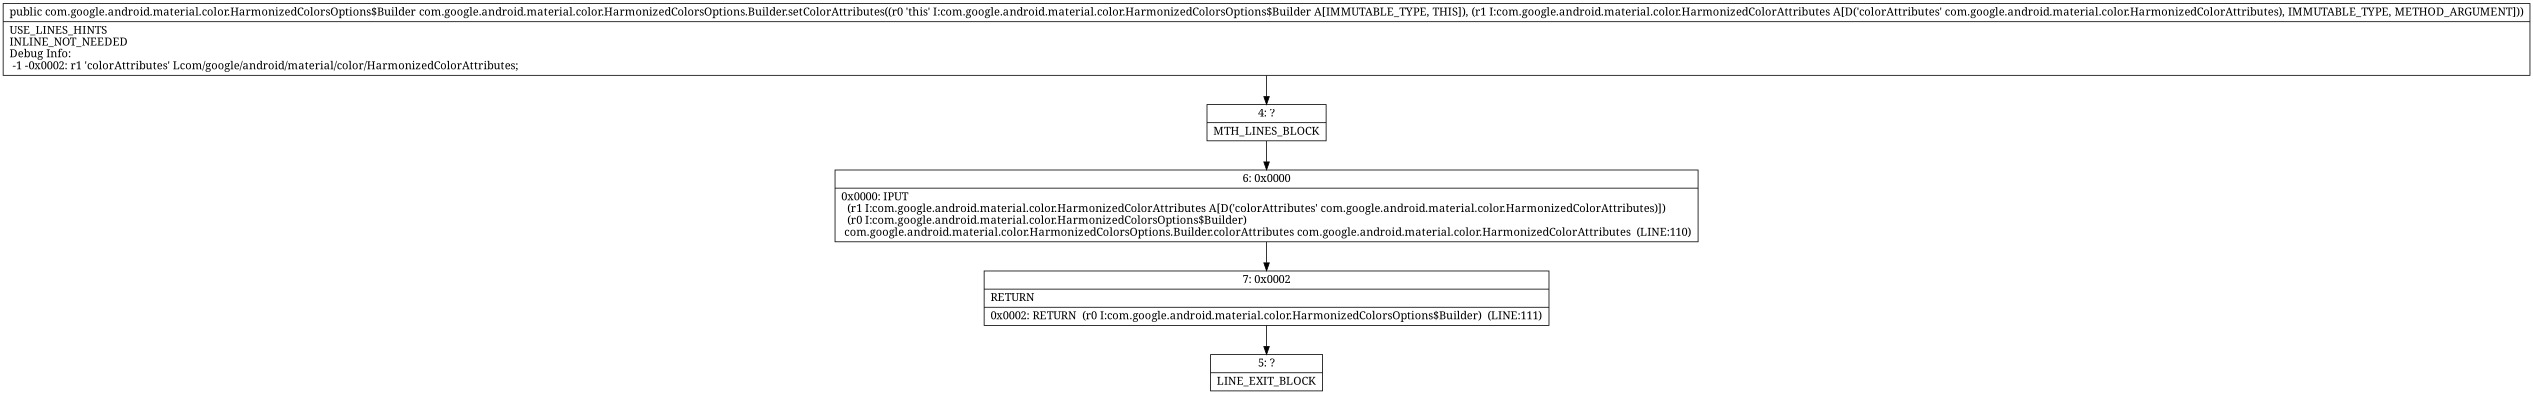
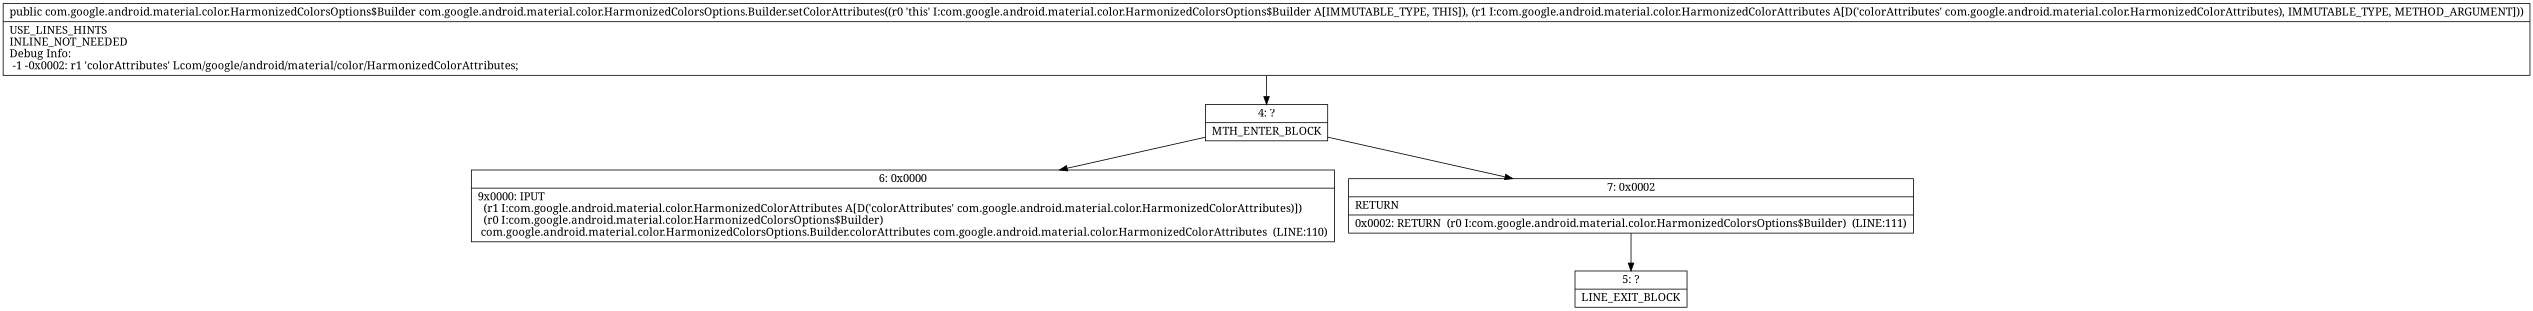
node "4: ?": text "MTH_LINES_BLOCK" -> "MTH_ENTER_BLOCK"
node "6: 0x0000": text "0x0000: IPUT" -> "9x0000: IPUT"
edge "6: 0x0000" -> "7: 0x0002": now "4: ?" -> "7: 0x0002"
